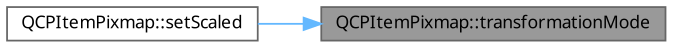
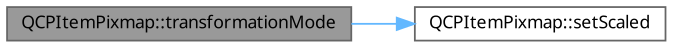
edge "QCPItemPixmap::setScaled" -> "QCPItemPixmap::transformationMode": reversed
